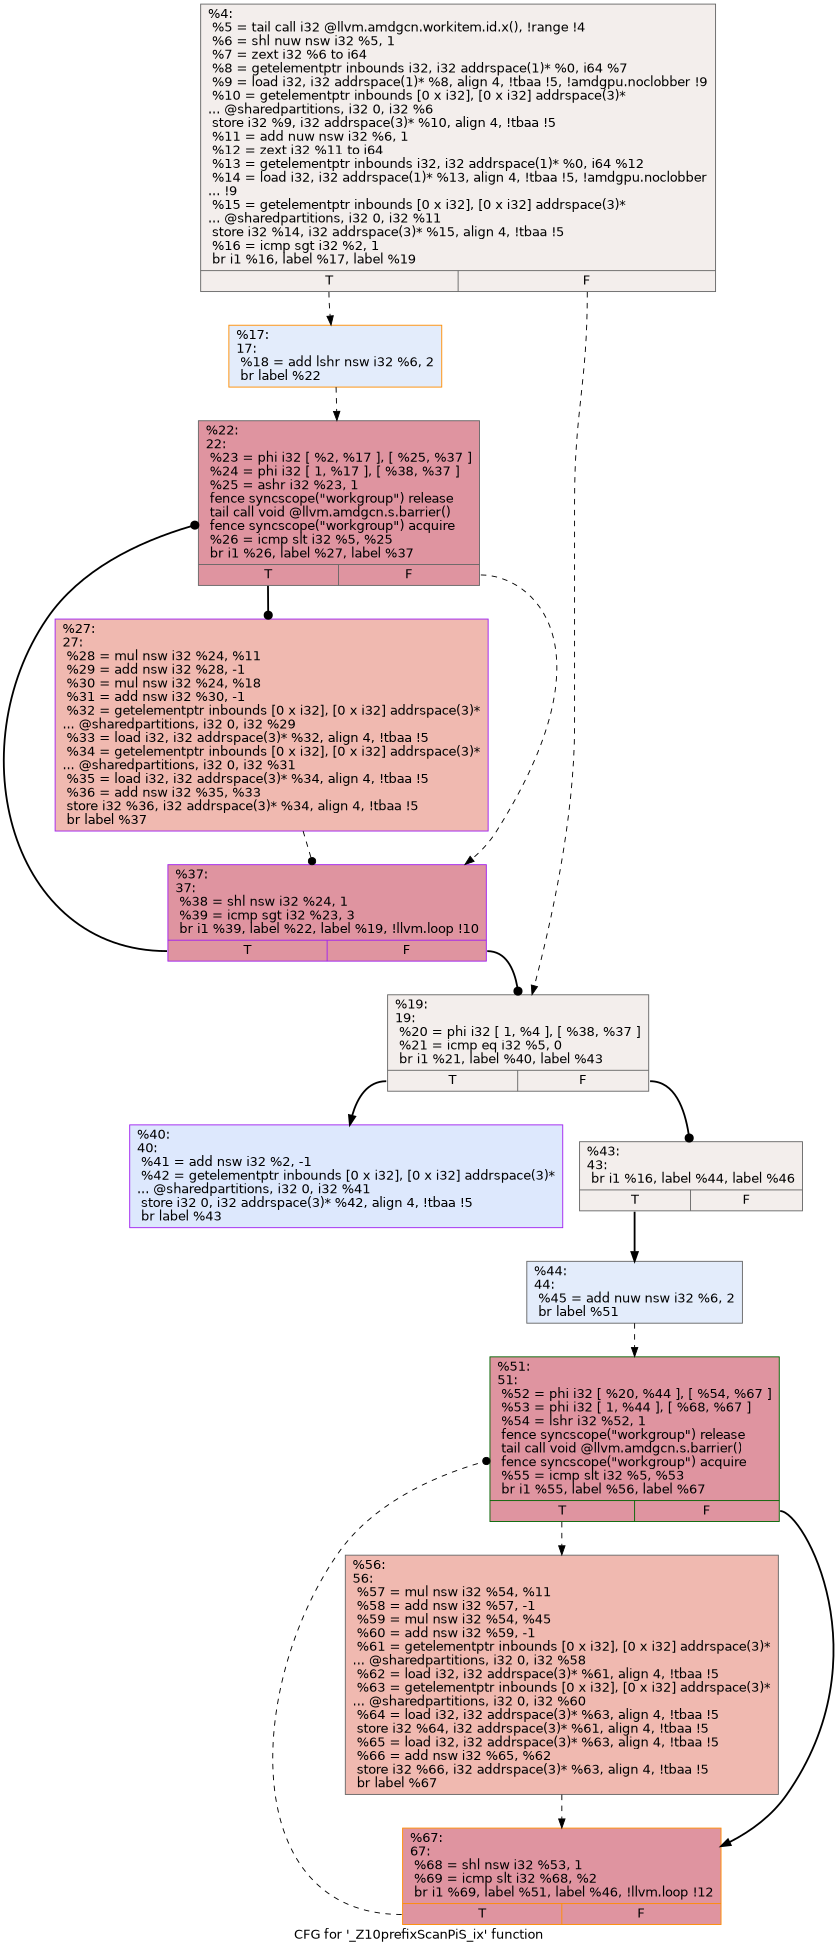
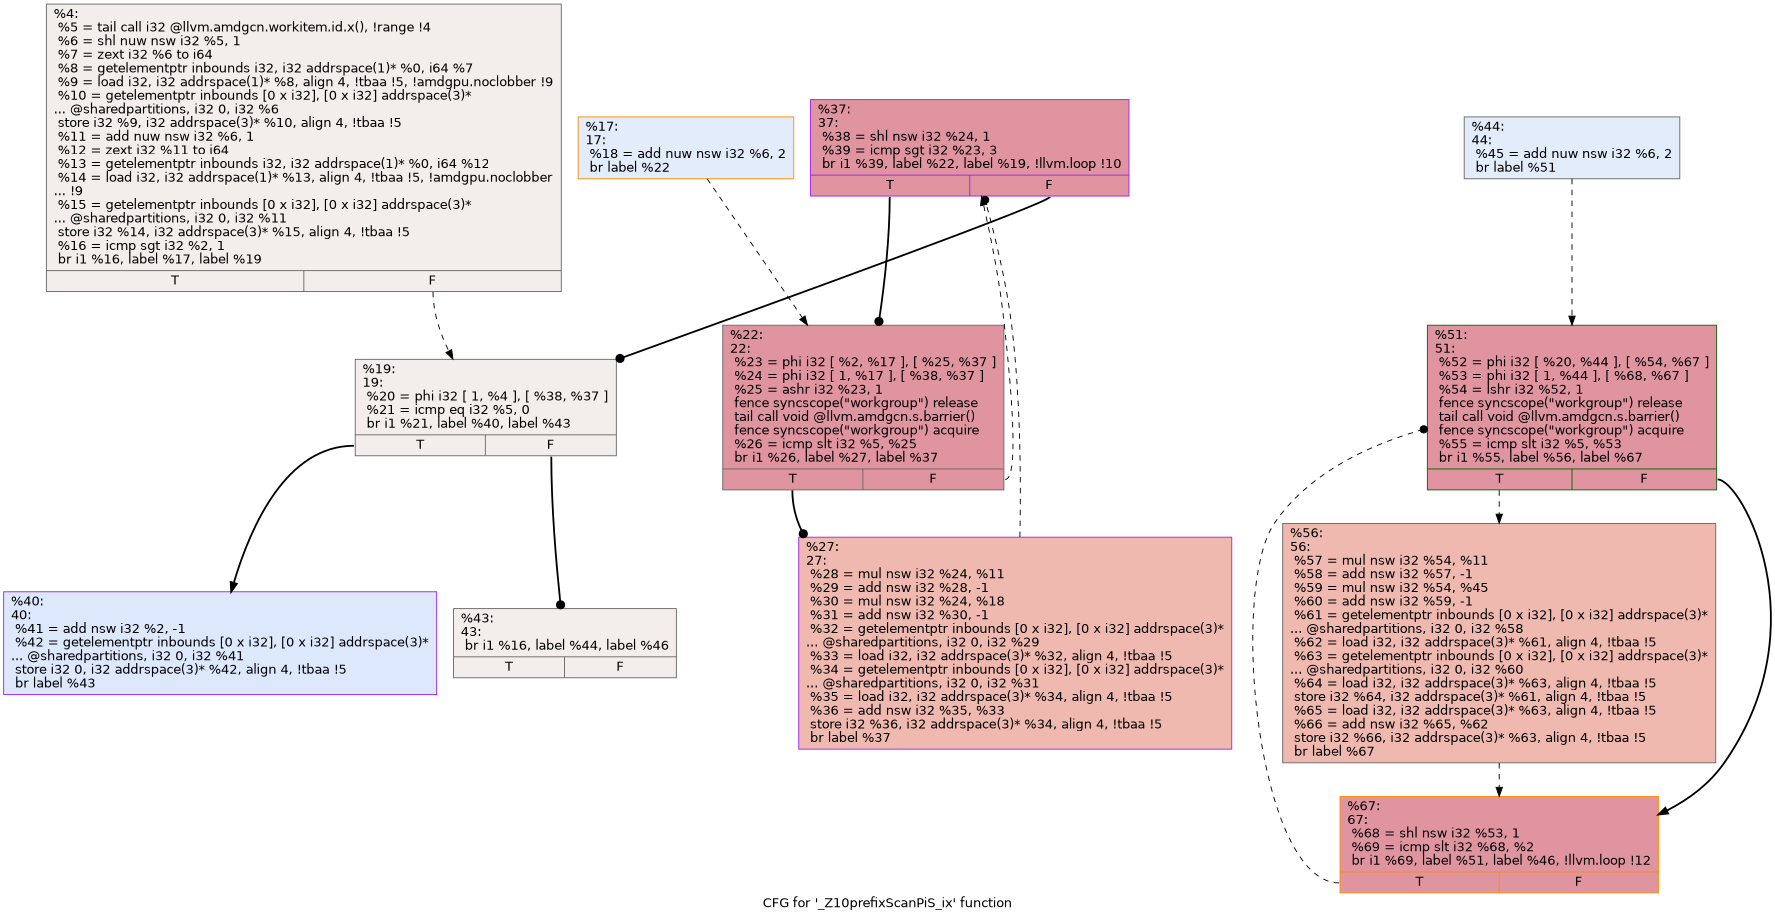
edge "%4:" -> "%17:": removed
node "%17:": text "%18 = add lshr nsw i32 %6, 2" -> "%18 = add nuw nsw i32 %6, 2"
edge "%43:" -> "%44:": removed
